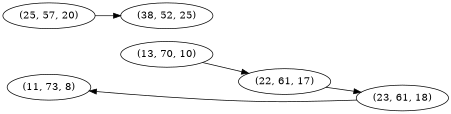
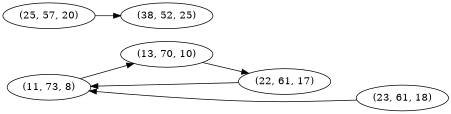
edge "(11, 73, 8)" -> "(13, 70, 10)": added
edge "(22, 61, 17)" -> "(23, 61, 18)": now "(22, 61, 17)" -> "(11, 73, 8)"
